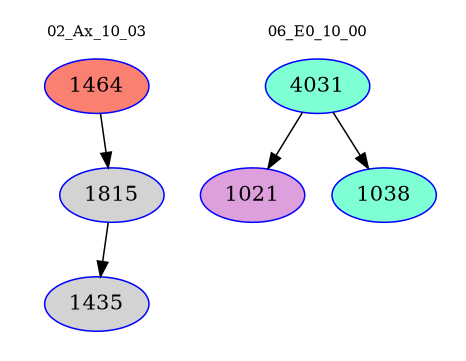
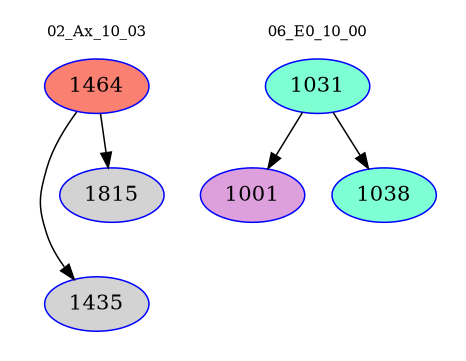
node "4031": label "4031" -> "1031"
node "1021": label "1021" -> "1001"
edge "1815" -> "1435": now "1464" -> "1435"
